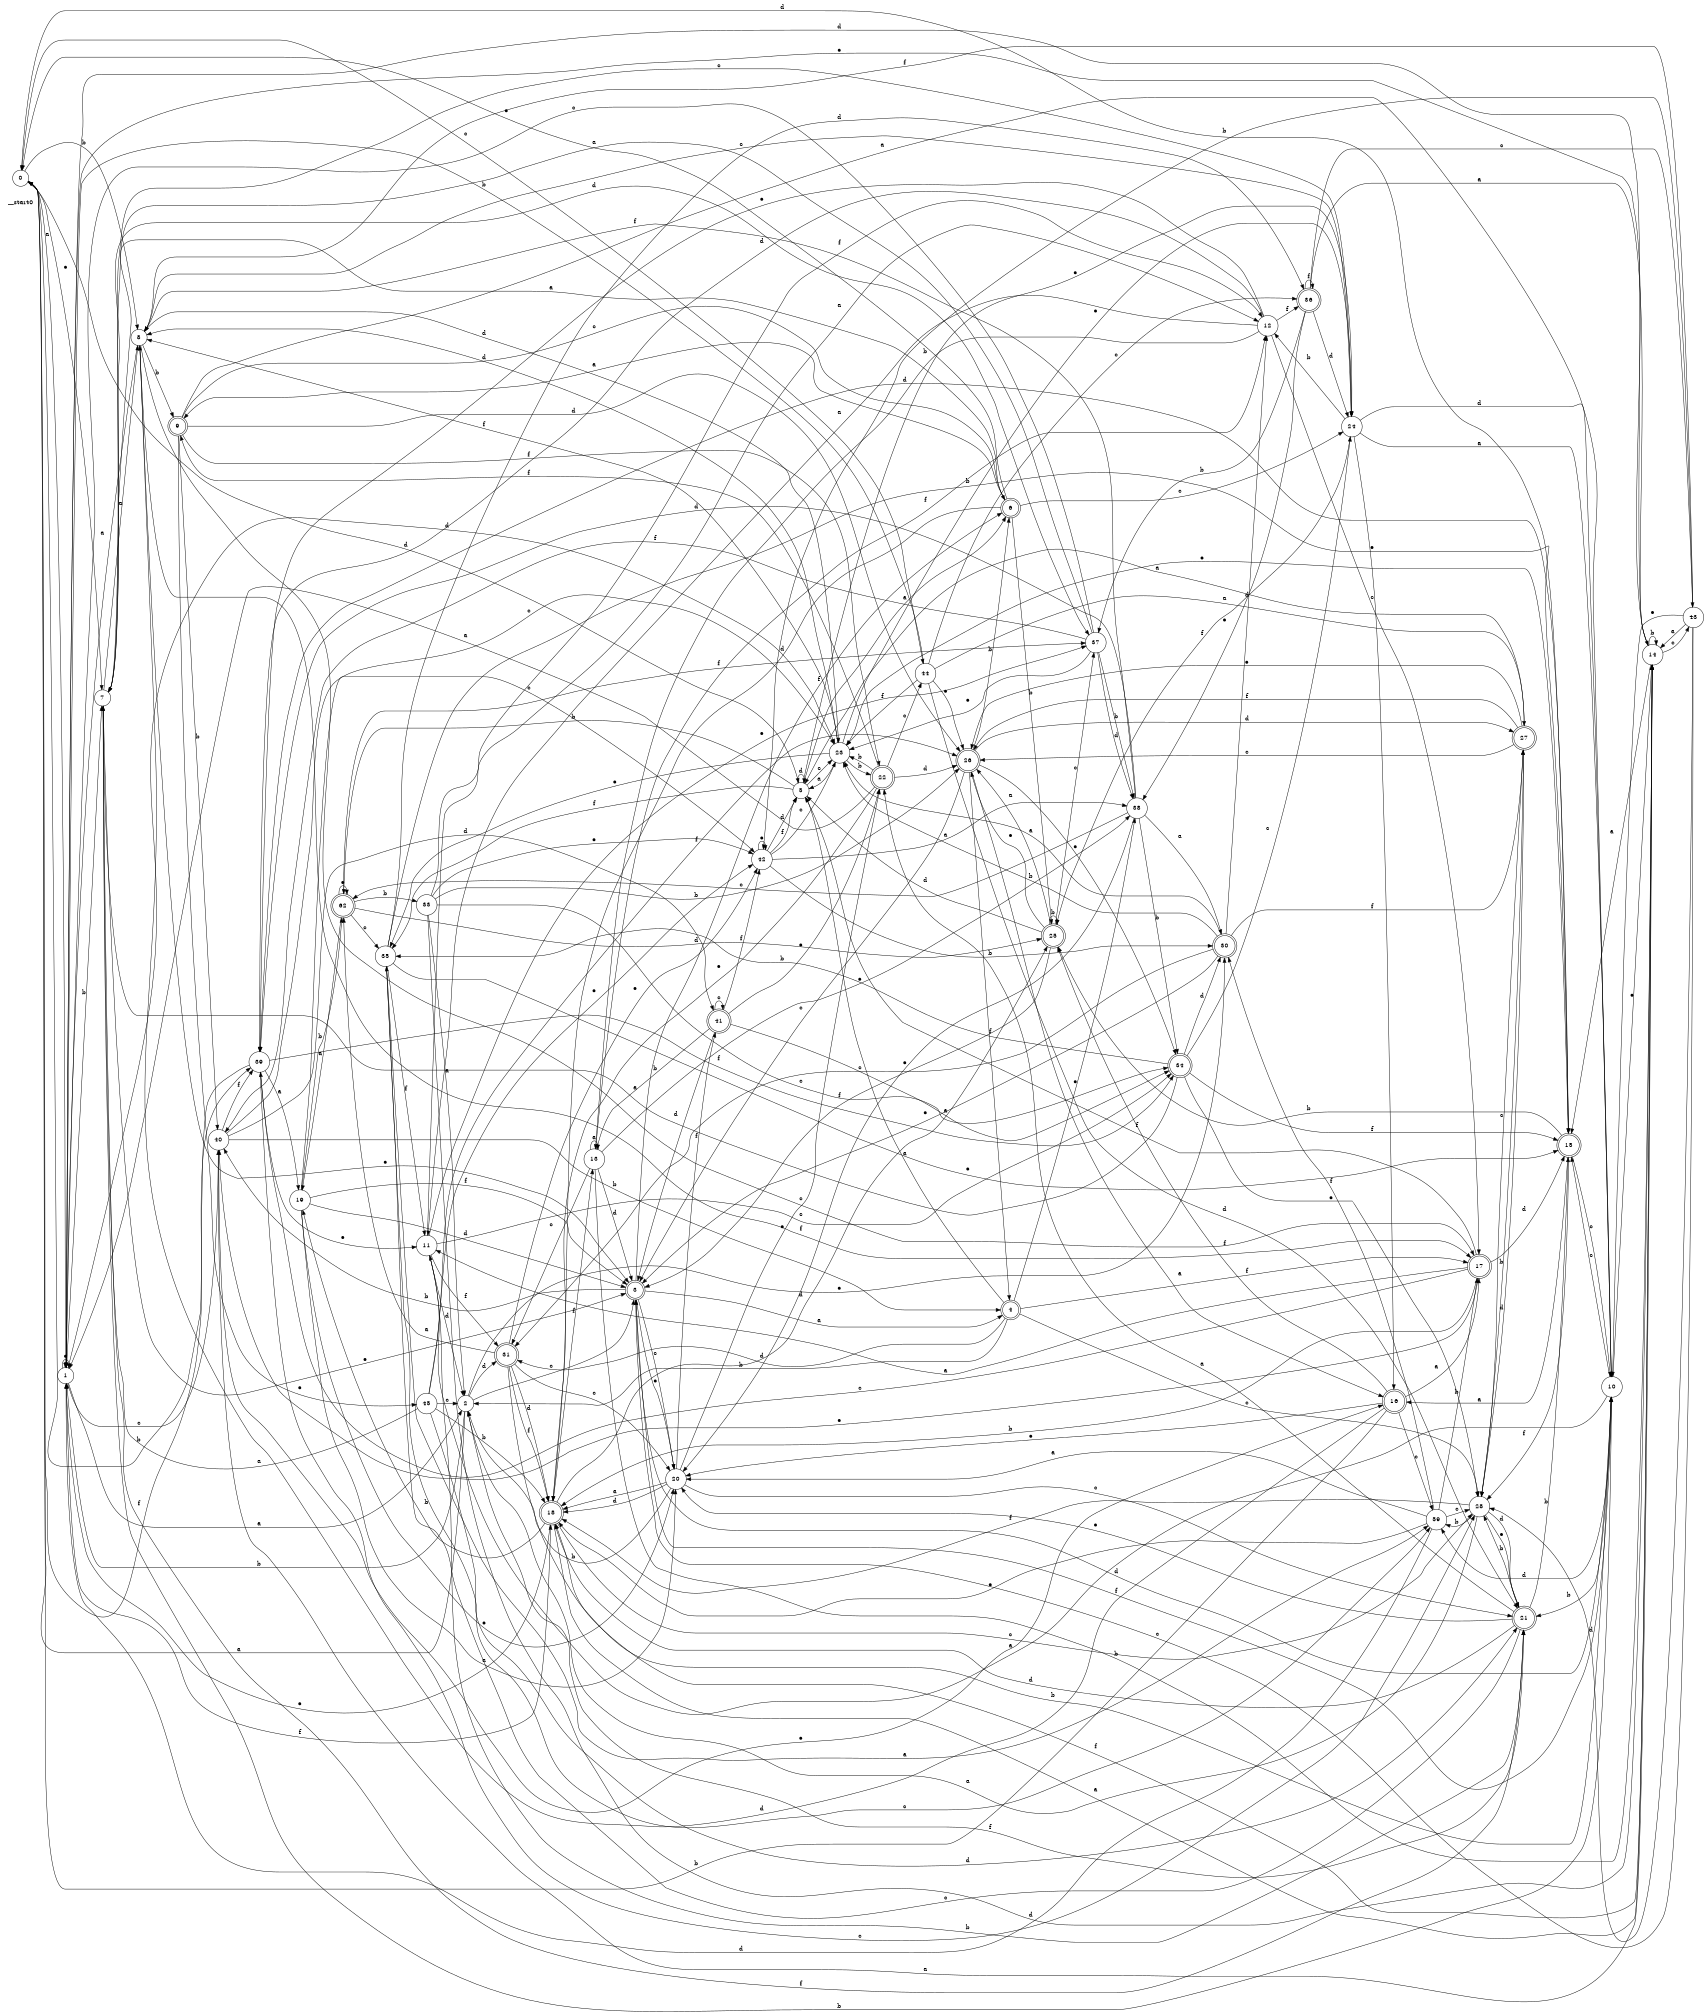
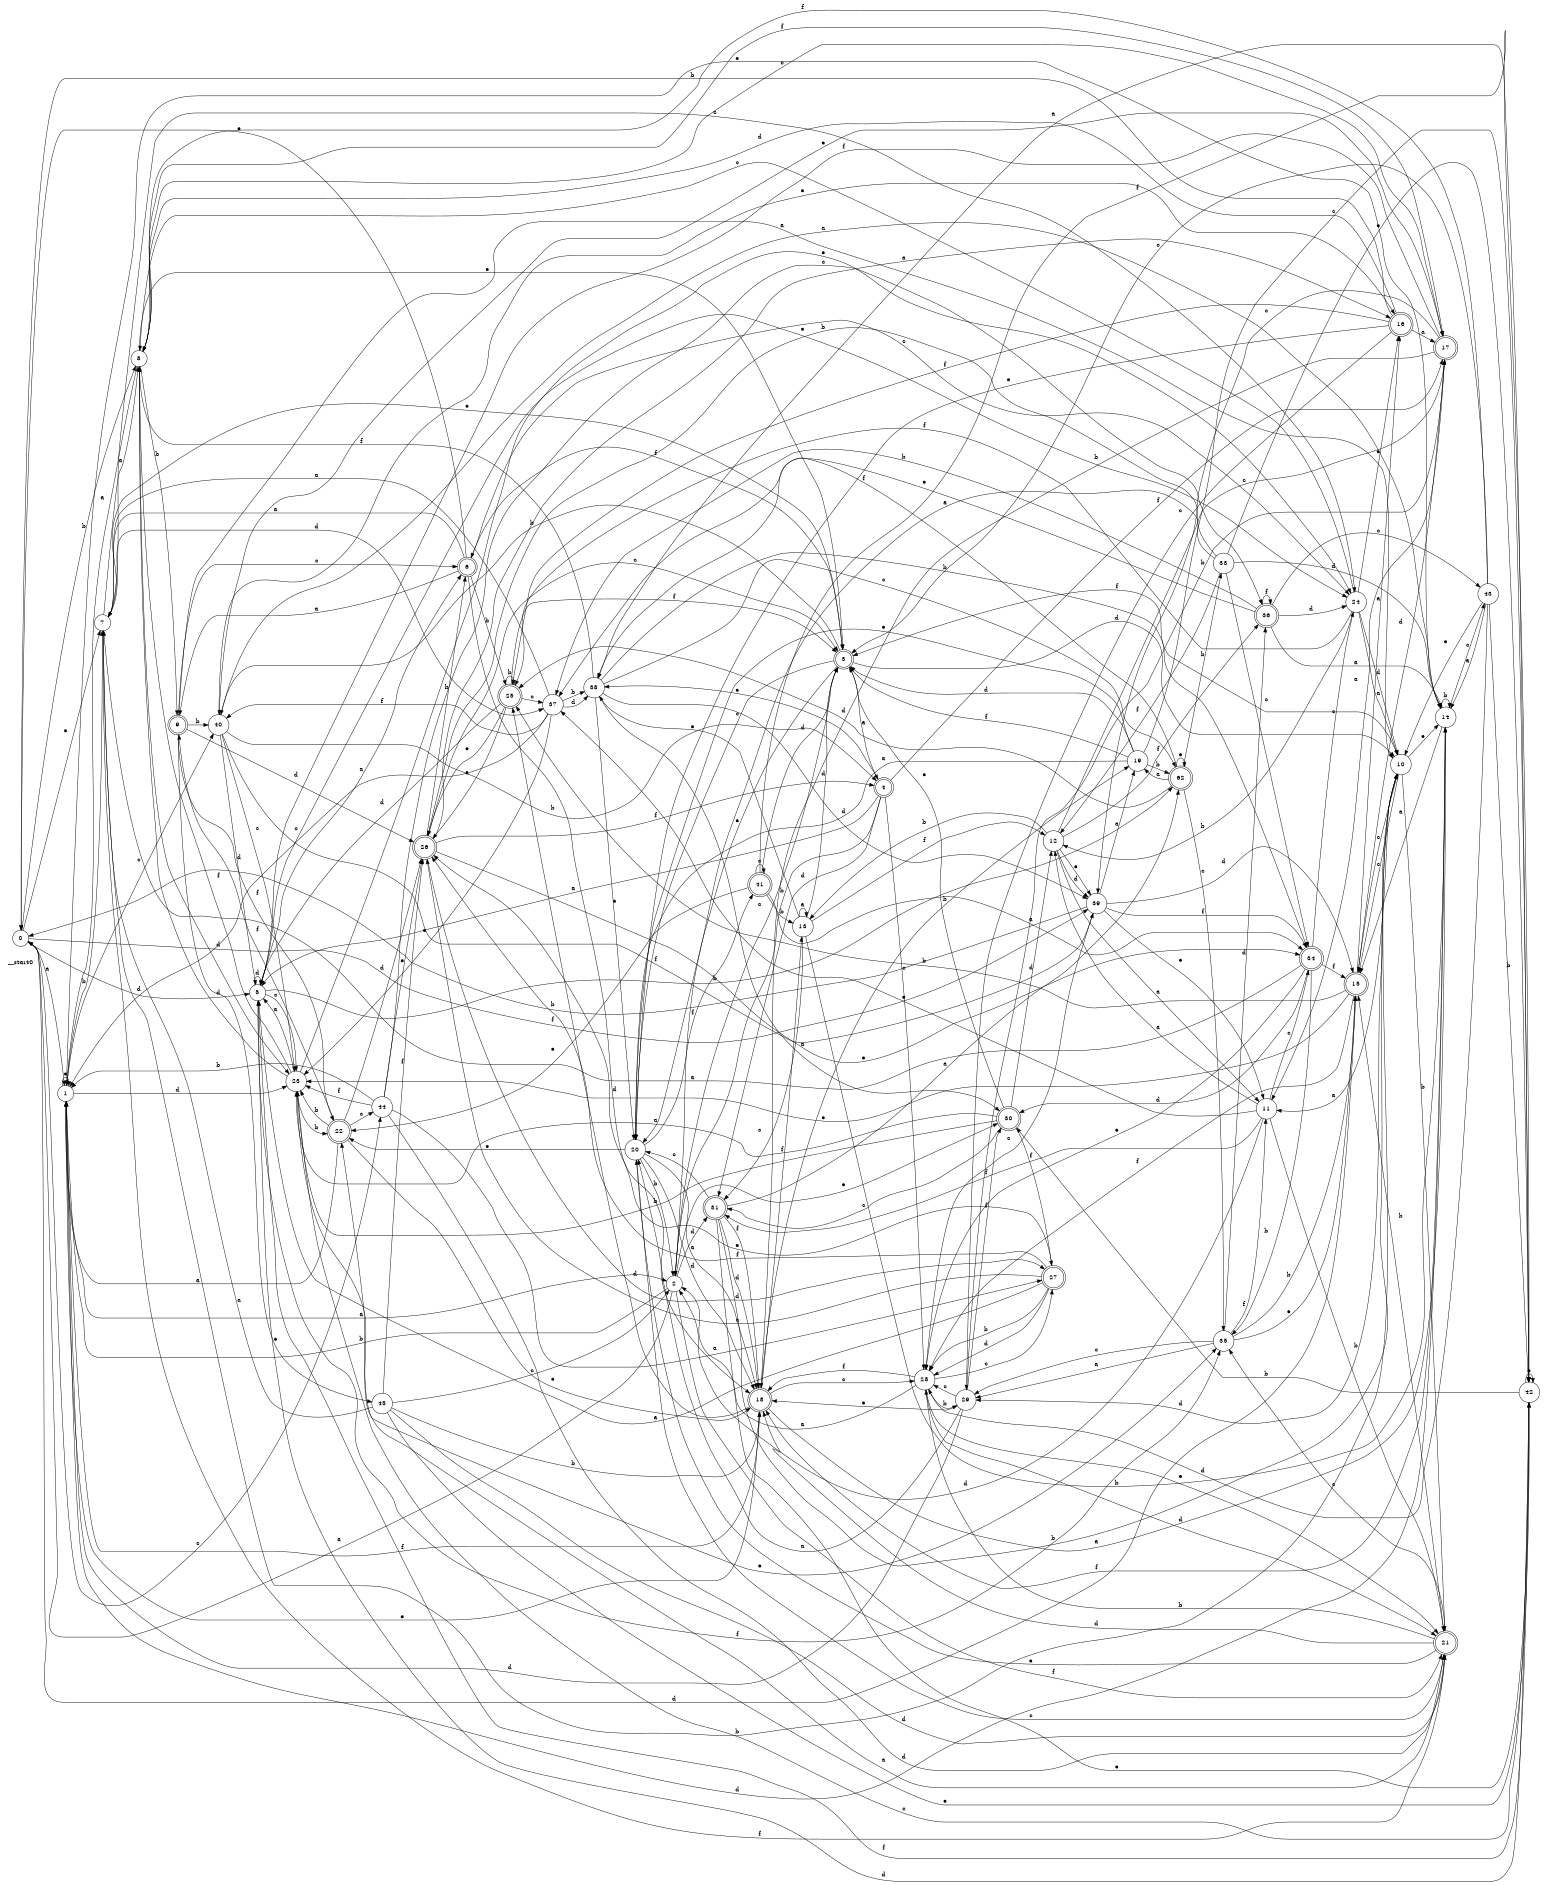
edge "40" -> "41": now "40" -> "5"
node "59": label "59" -> "29"
